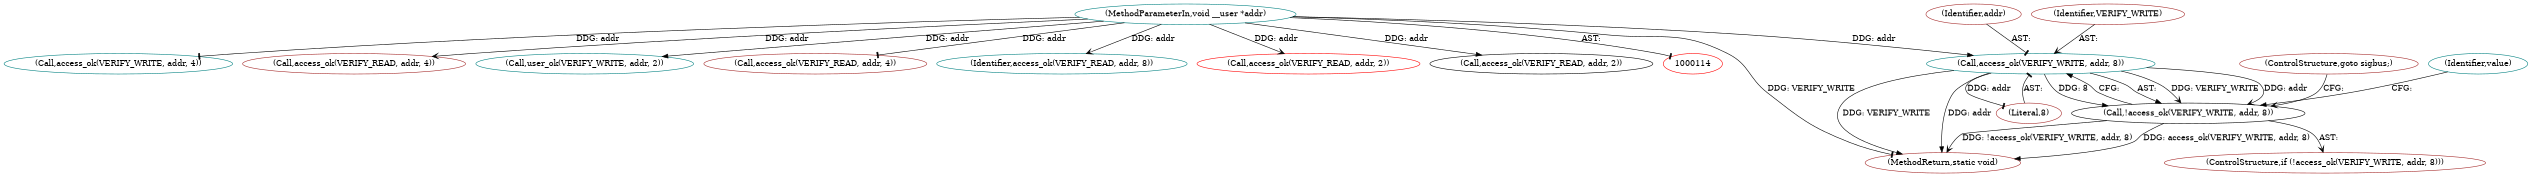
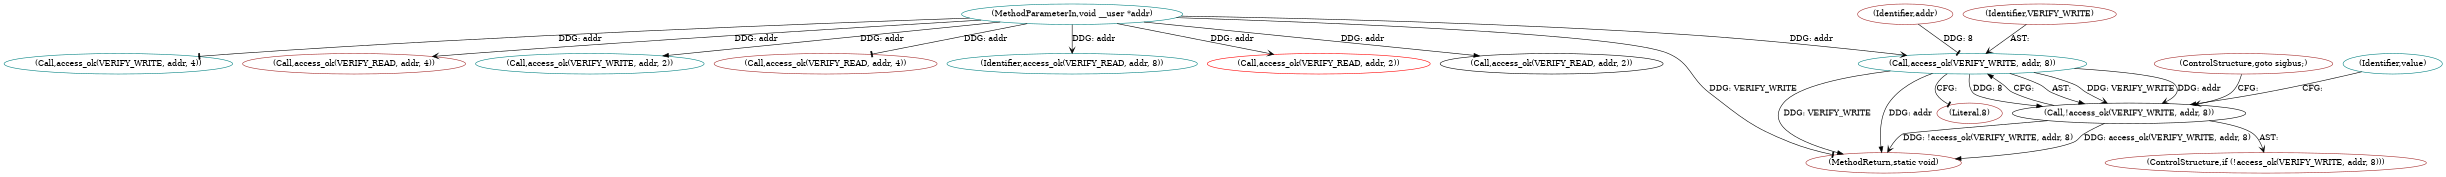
edge "(MethodParameterIn,void __user *addr)" -> "(Call,access_ok(VERIFY_WRITE, addr, 8))": arrowhead normal -> vee
edge "(Identifier,addr)" -> "(Call,access_ok(VERIFY_WRITE, addr, 8))": label "AST: " -> "DDG: 8"
node "(Call,user_ok(VERIFY_WRITE, addr, 2))": label "(Call,user_ok(VERIFY_WRITE, addr, 2))" -> "(Call,access_ok(VERIFY_WRITE, addr, 2))"
node "1000114": removed
edge "(Call,access_ok(VERIFY_WRITE, addr, 8))" -> "(Literal,8)": label "DDG: addr" -> "CFG: "
edge "(Literal,8)" -> "(Call,access_ok(VERIFY_WRITE, addr, 8))": removed, label "AST:"
